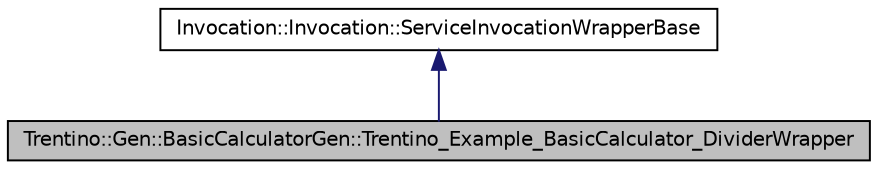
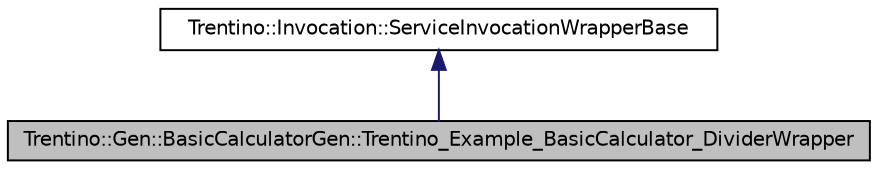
node "Invocation::Invocation::ServiceInvocationWrapperBase": label "Invocation::Invocation::ServiceInvocationWrapperBase" -> "Trentino::Invocation::ServiceInvocationWrapperBase"
